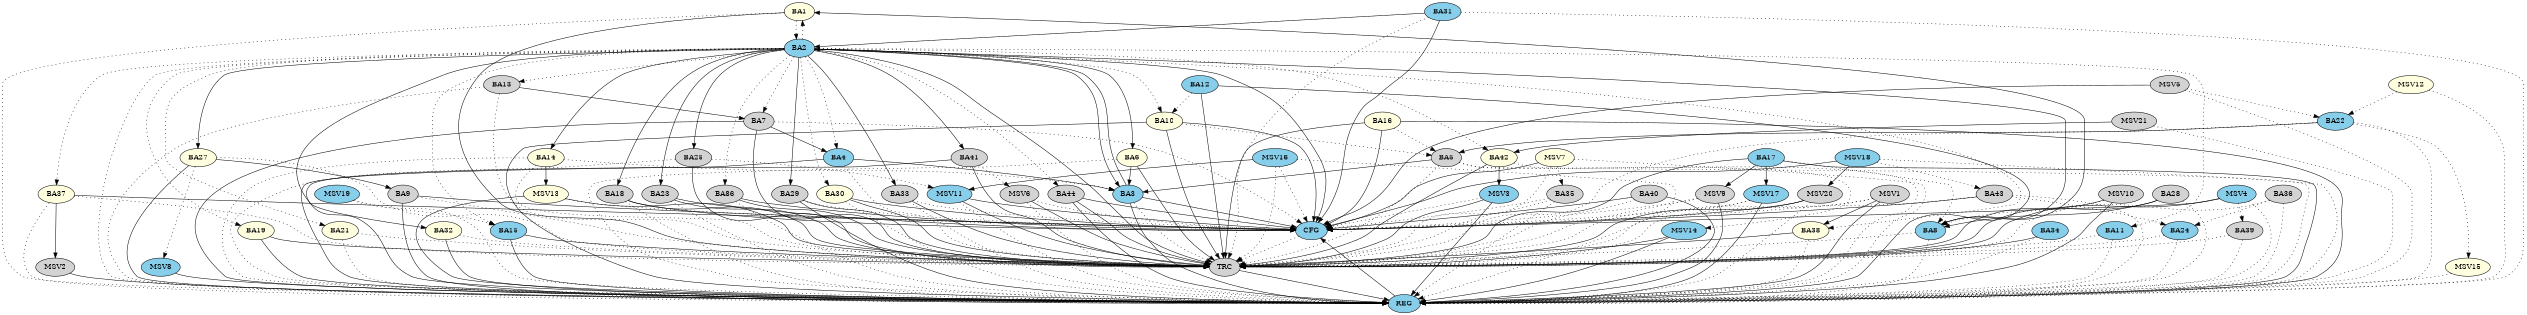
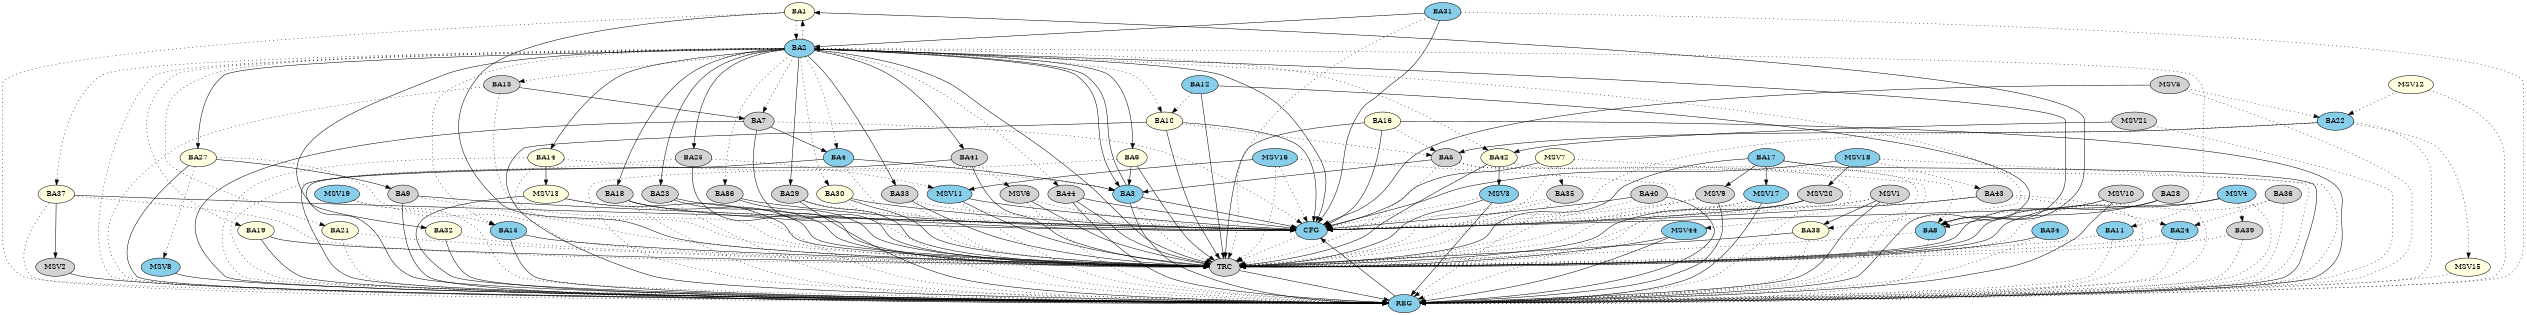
node "MSV14": label "MSV14" -> "MSV44"
